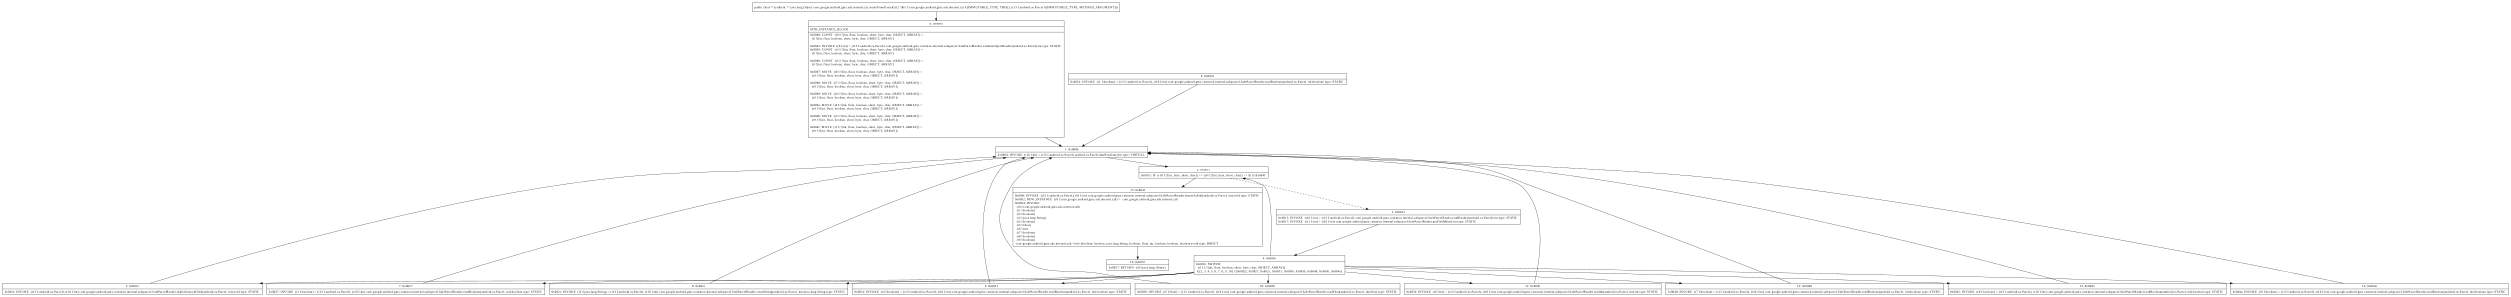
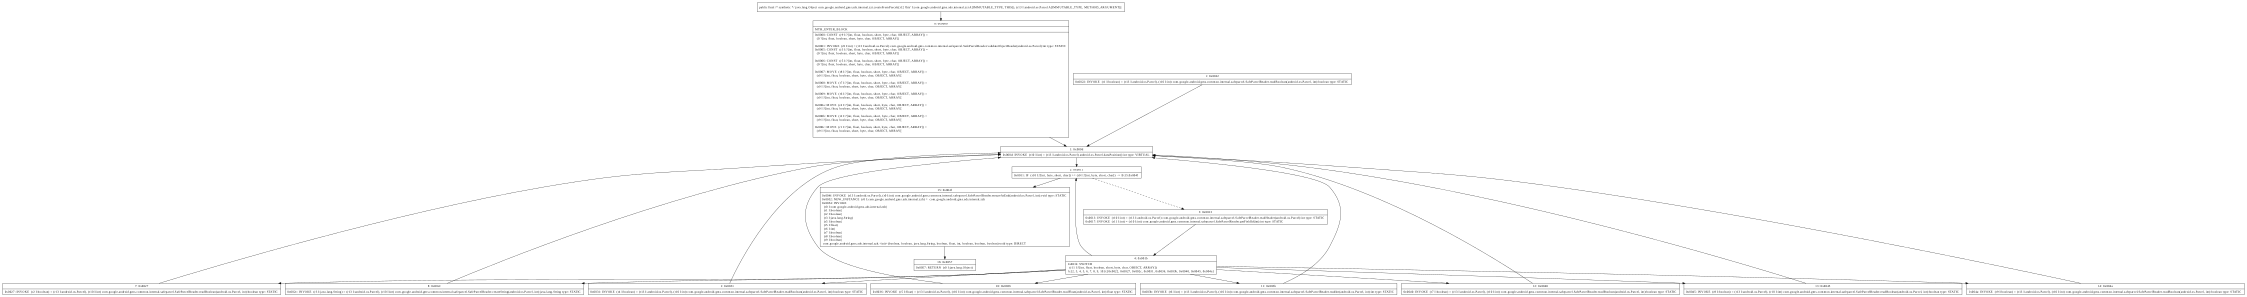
node "0: 0x0000": text "MTH_INSTANCE_BLOCK" -> "MTH_ENTER_BLOCK"
node "5: 0x001e": removed
